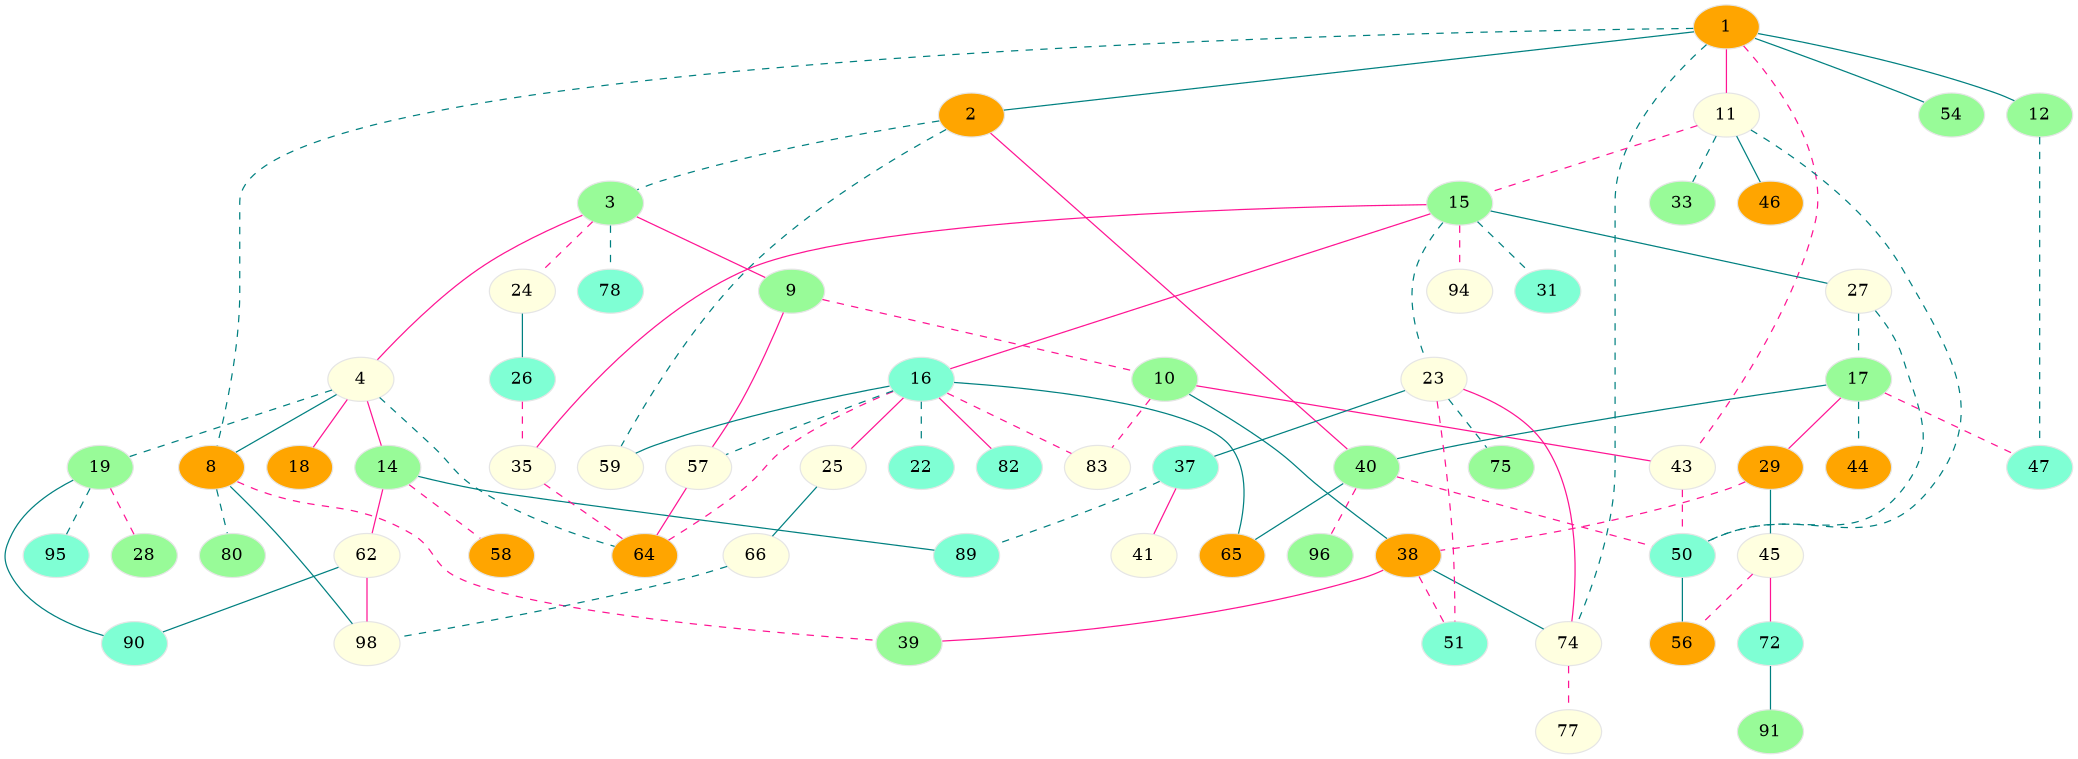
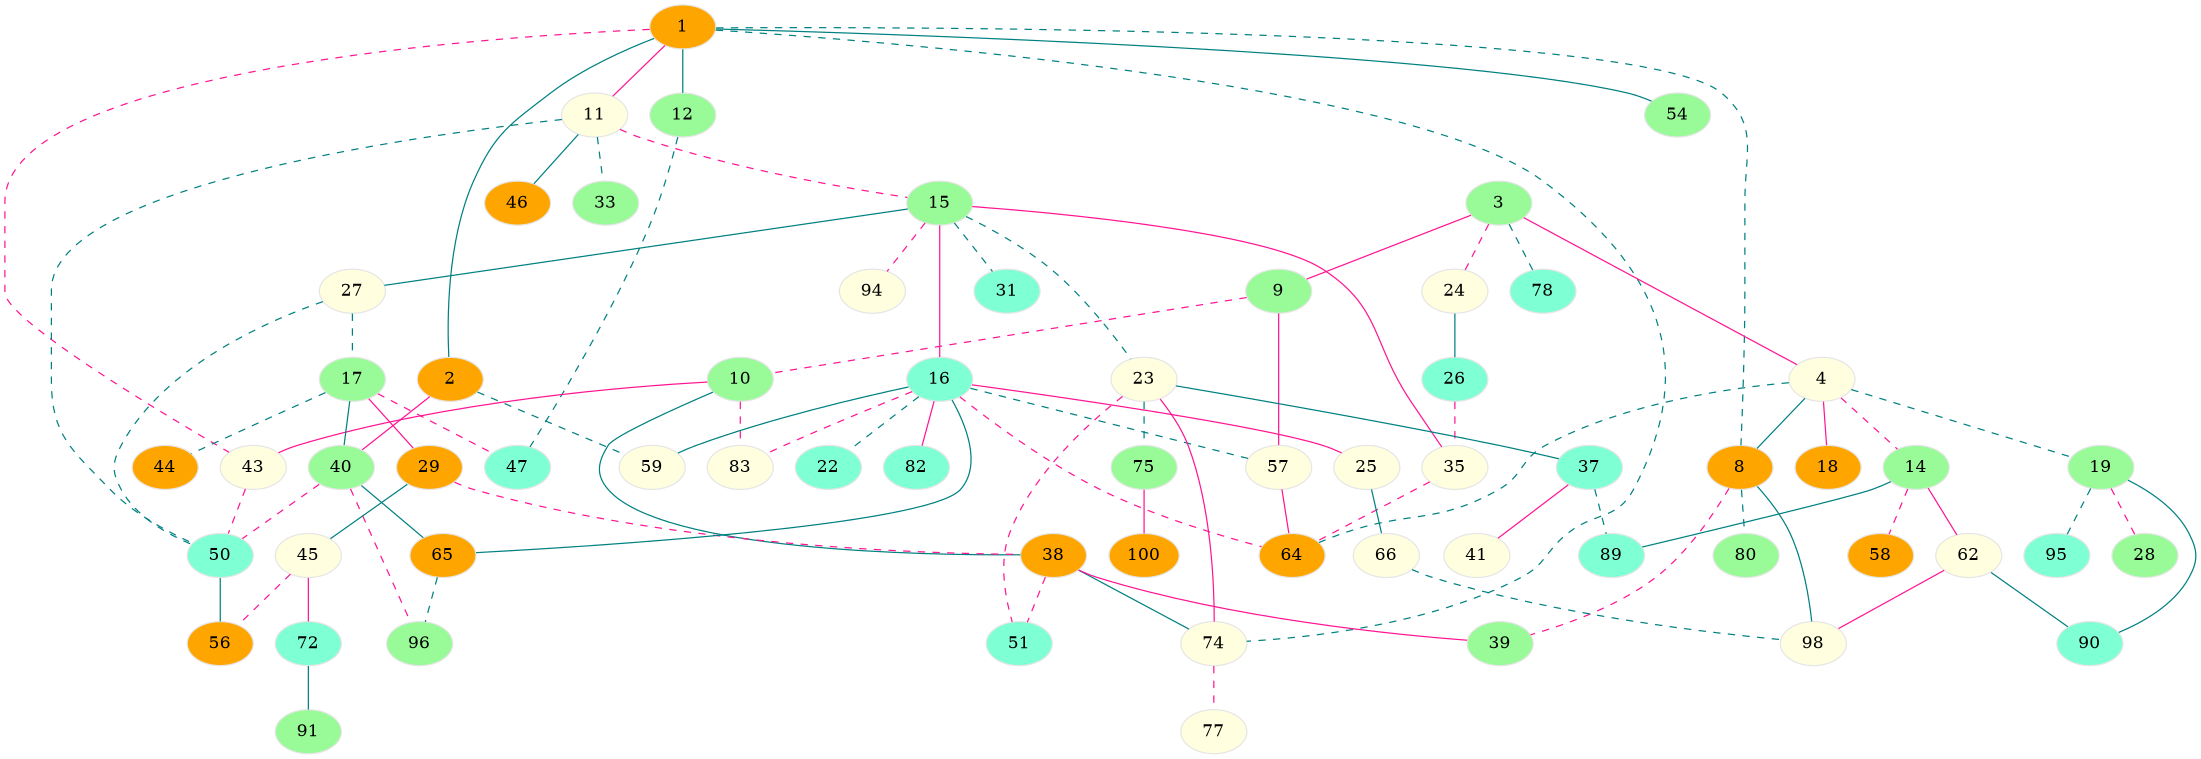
edge "2" -- "3": removed
edge "4" -- "14": style solid -> dashed
node "100": added
edge "65" -- "96": added
